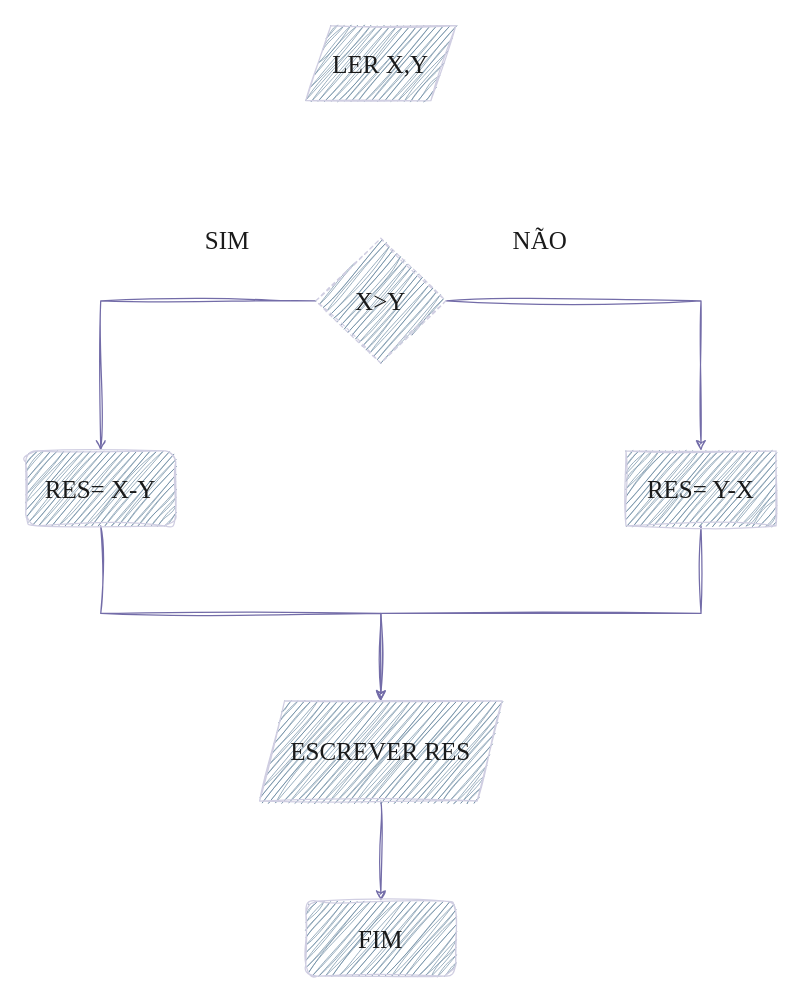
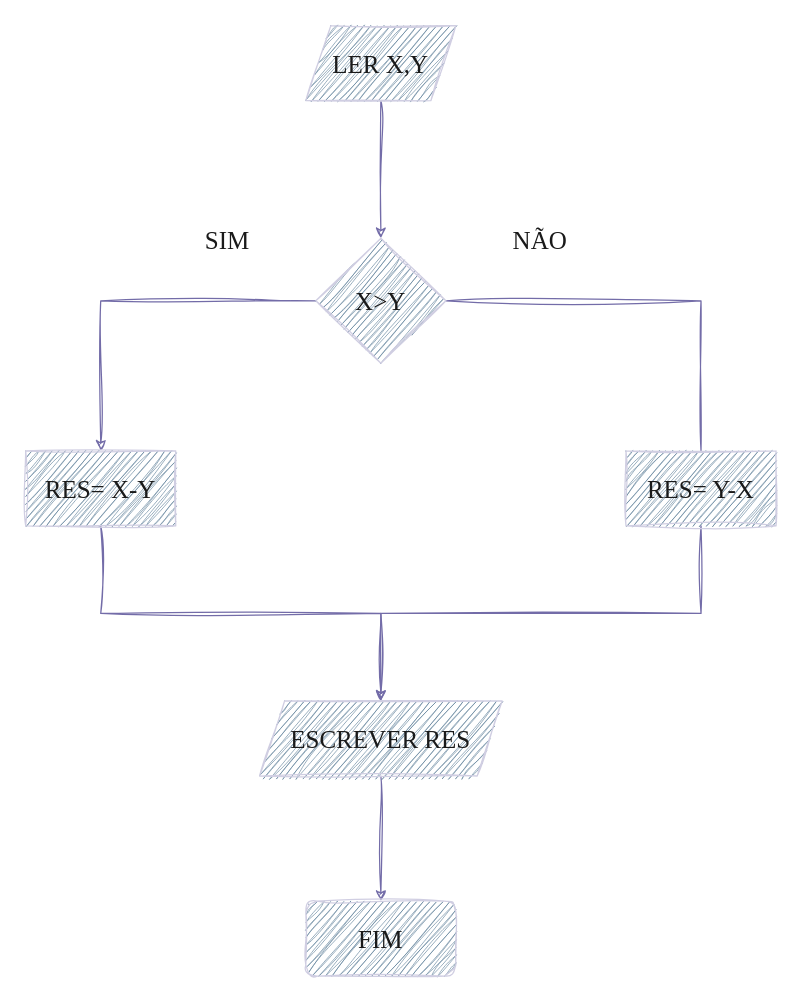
edge "LER X,Y" -> "X>Y": added
node "X>Y": style dashed -> solid
edge "X>Y" -> "RES= Y-X": arrowhead classic -> none
edge "X>Y" -> "RES= X-Y": arrowhead open -> classic
node "RES= X-Y": shape rounded rectangle -> rectangle
node "ESCREVER RES": size 243x100 -> 243x75
